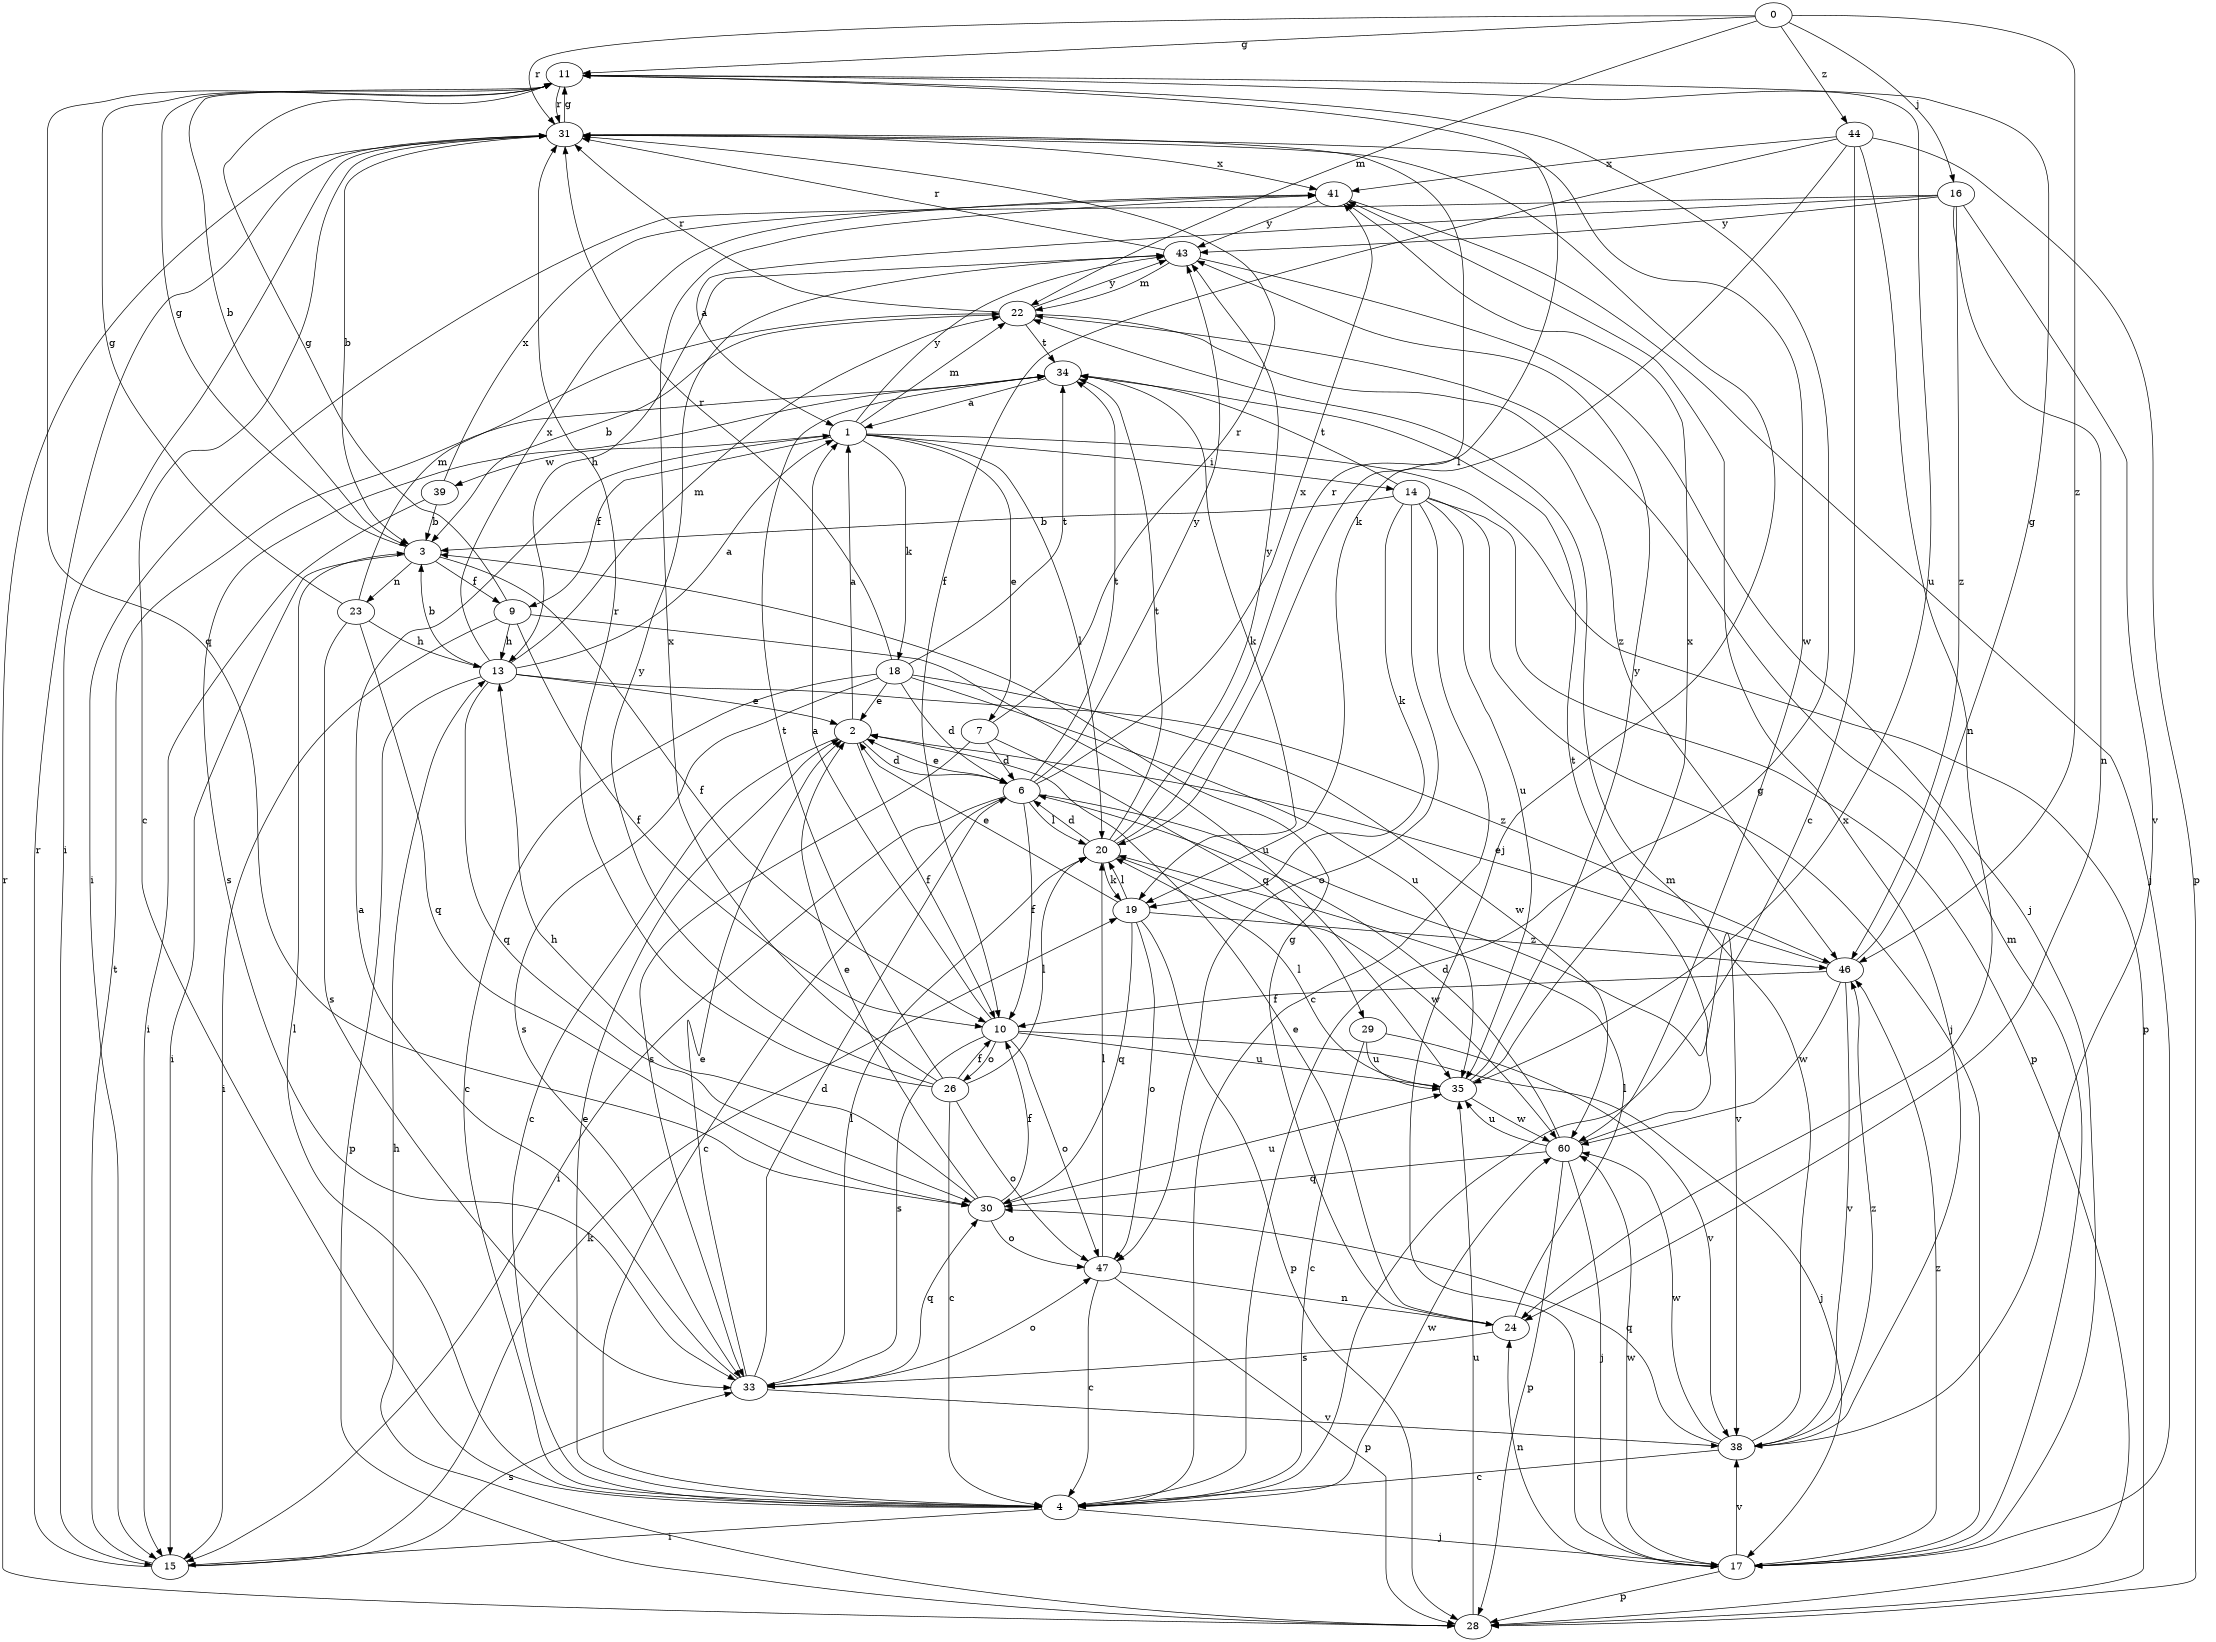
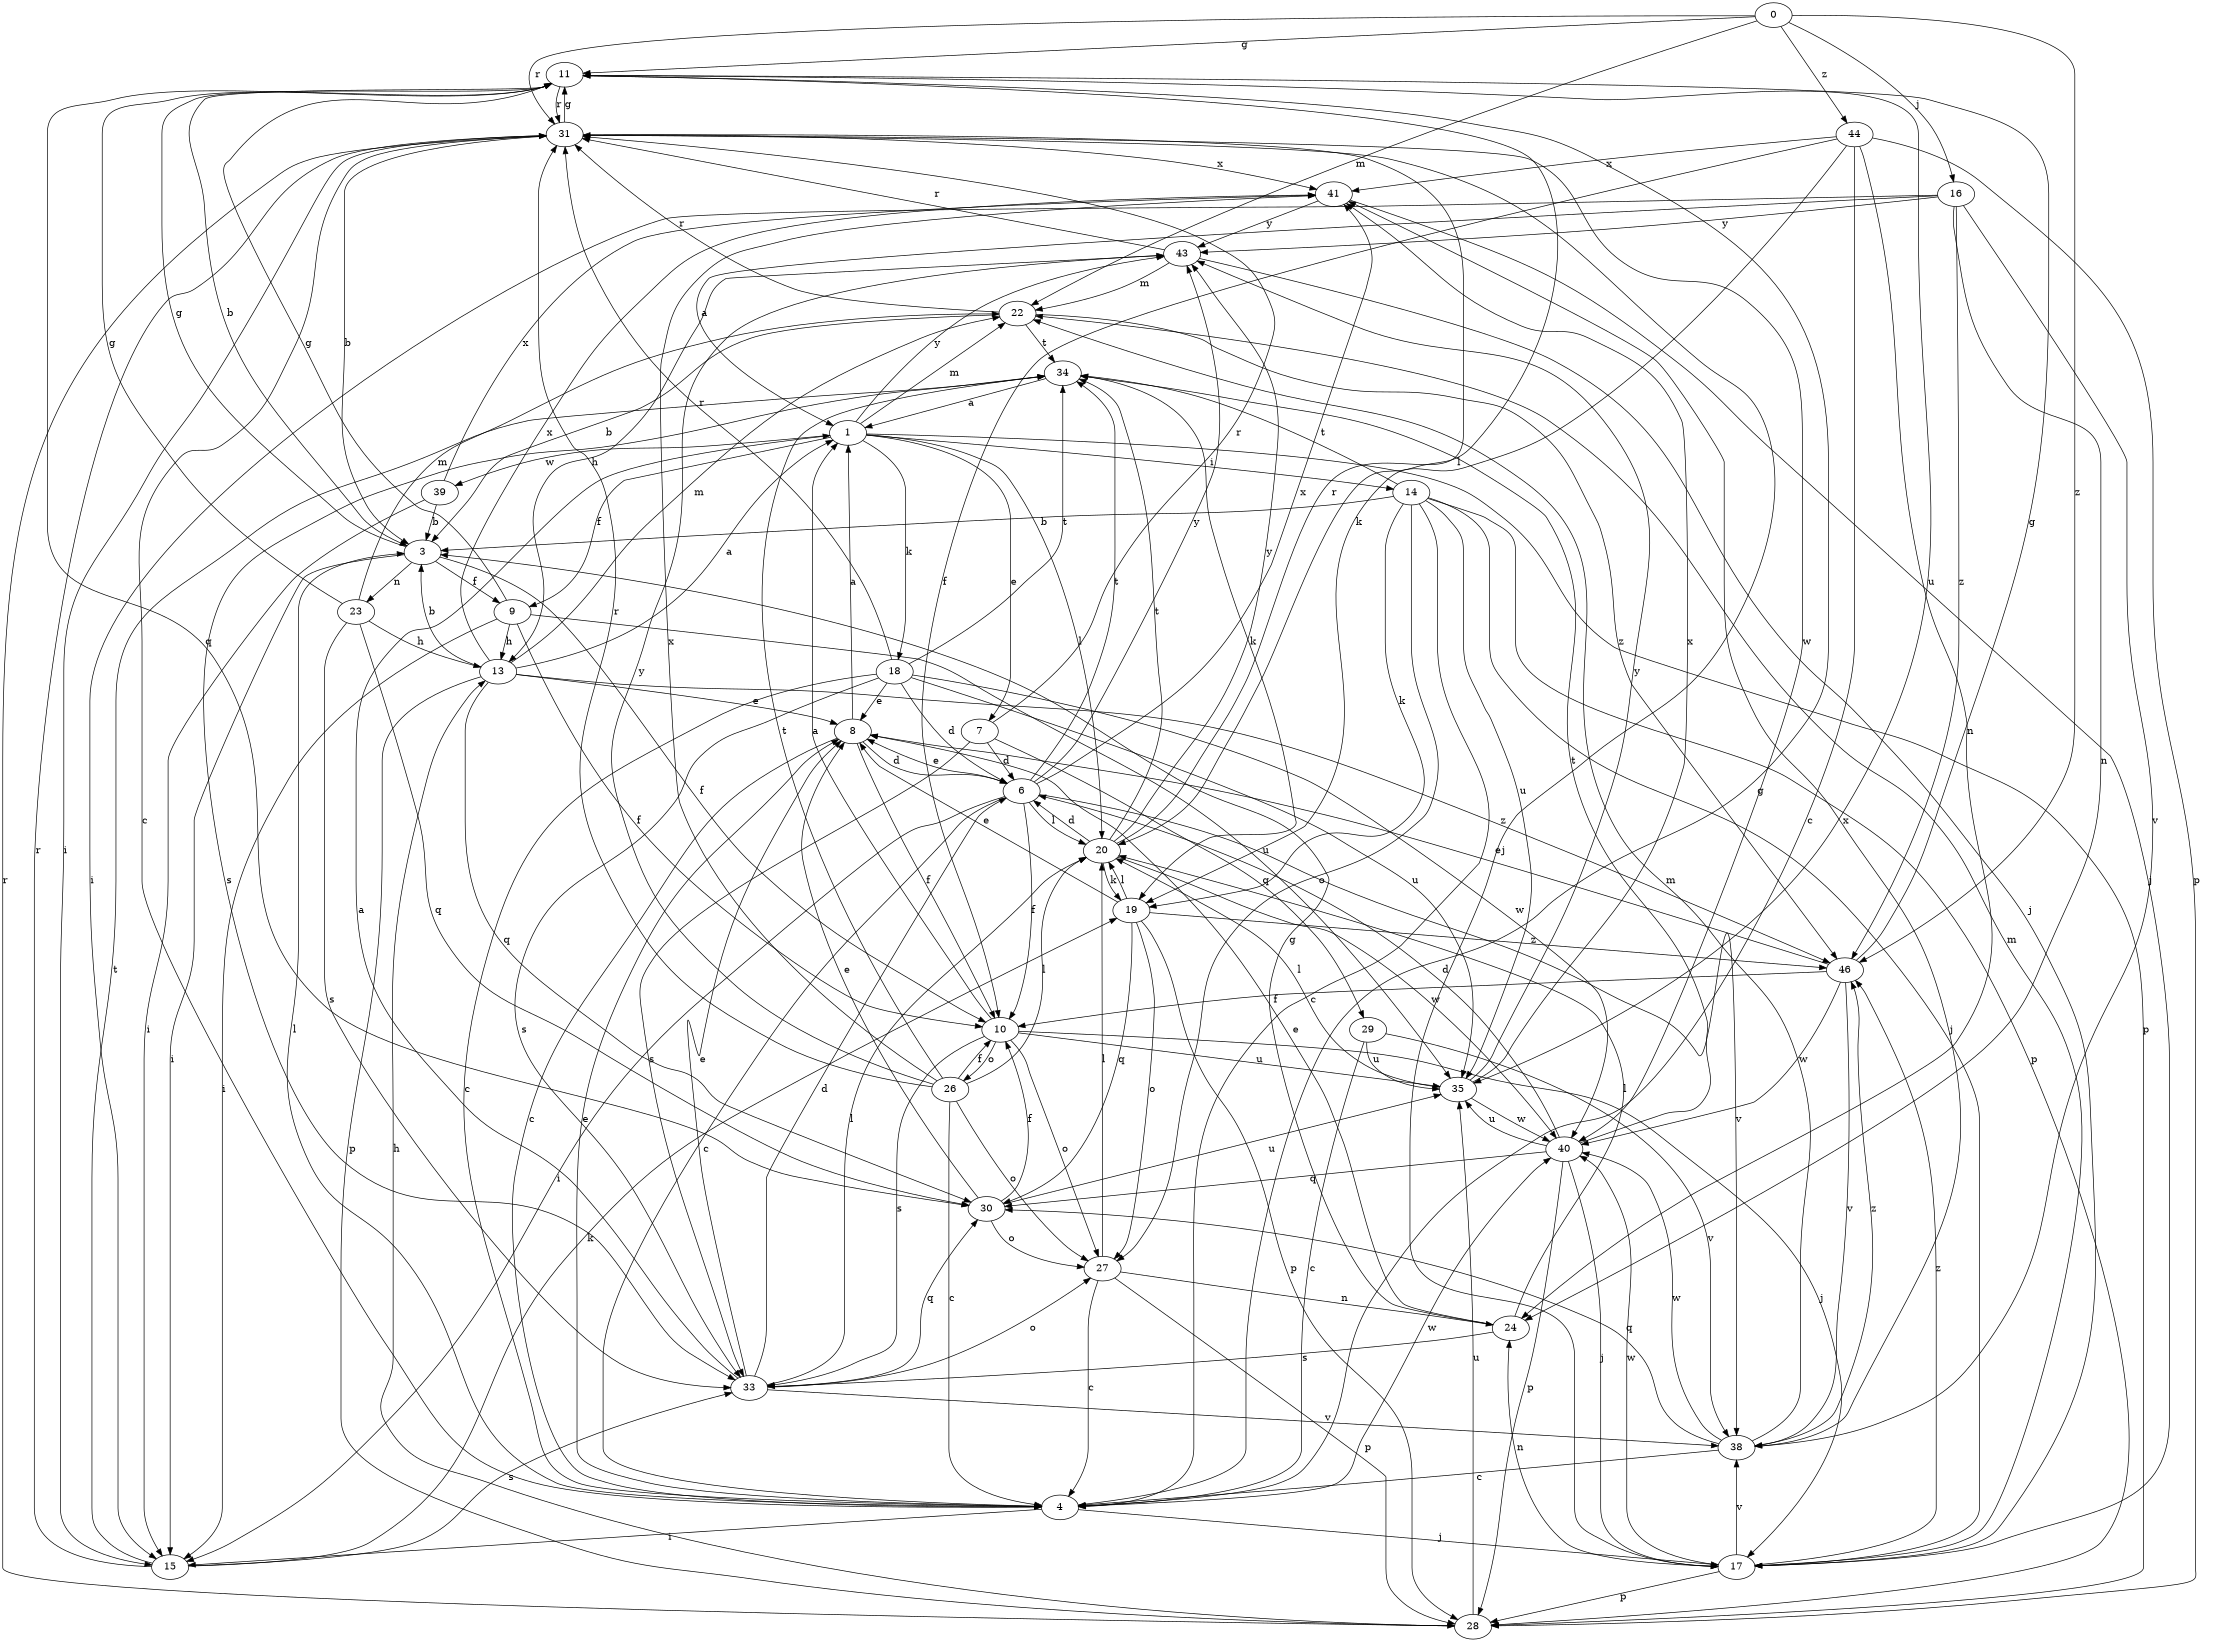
edge "22" -> "43": removed, label "y"
node "2": label "2" -> "8"
edge "30" -> "13": removed, label "h"
node "60": label "60" -> "40"
node "47": label "47" -> "27"
